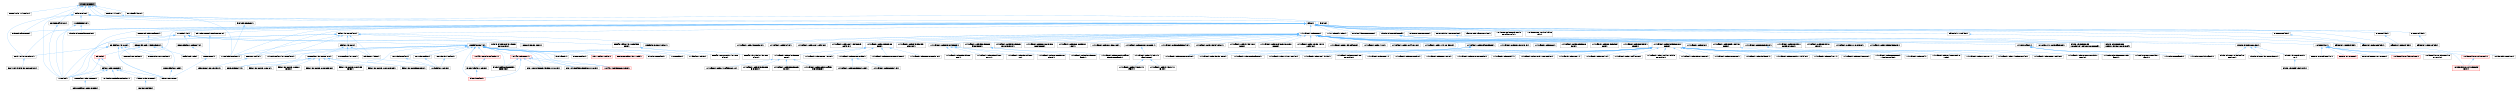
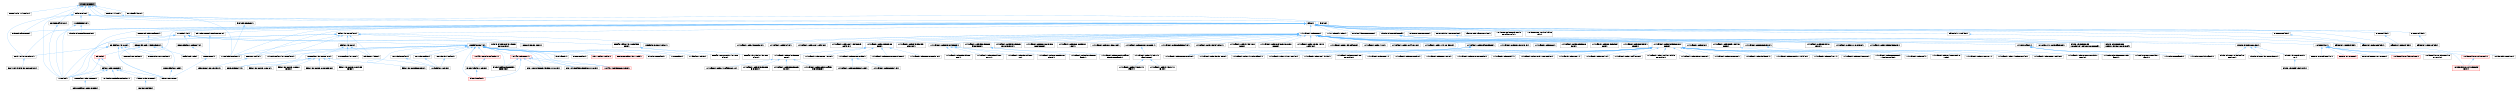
node "AnimGraphNode_Transition PoseEvaluator.h": removed
node "AnimGraphNode_LocalRefPose.h": label "AnimGraphNode_LocalRefPose.h" -> "AnimGraphNode_AnimationGraph.h"
node "EditorViewportLayoutTwoPanes.h": removed
